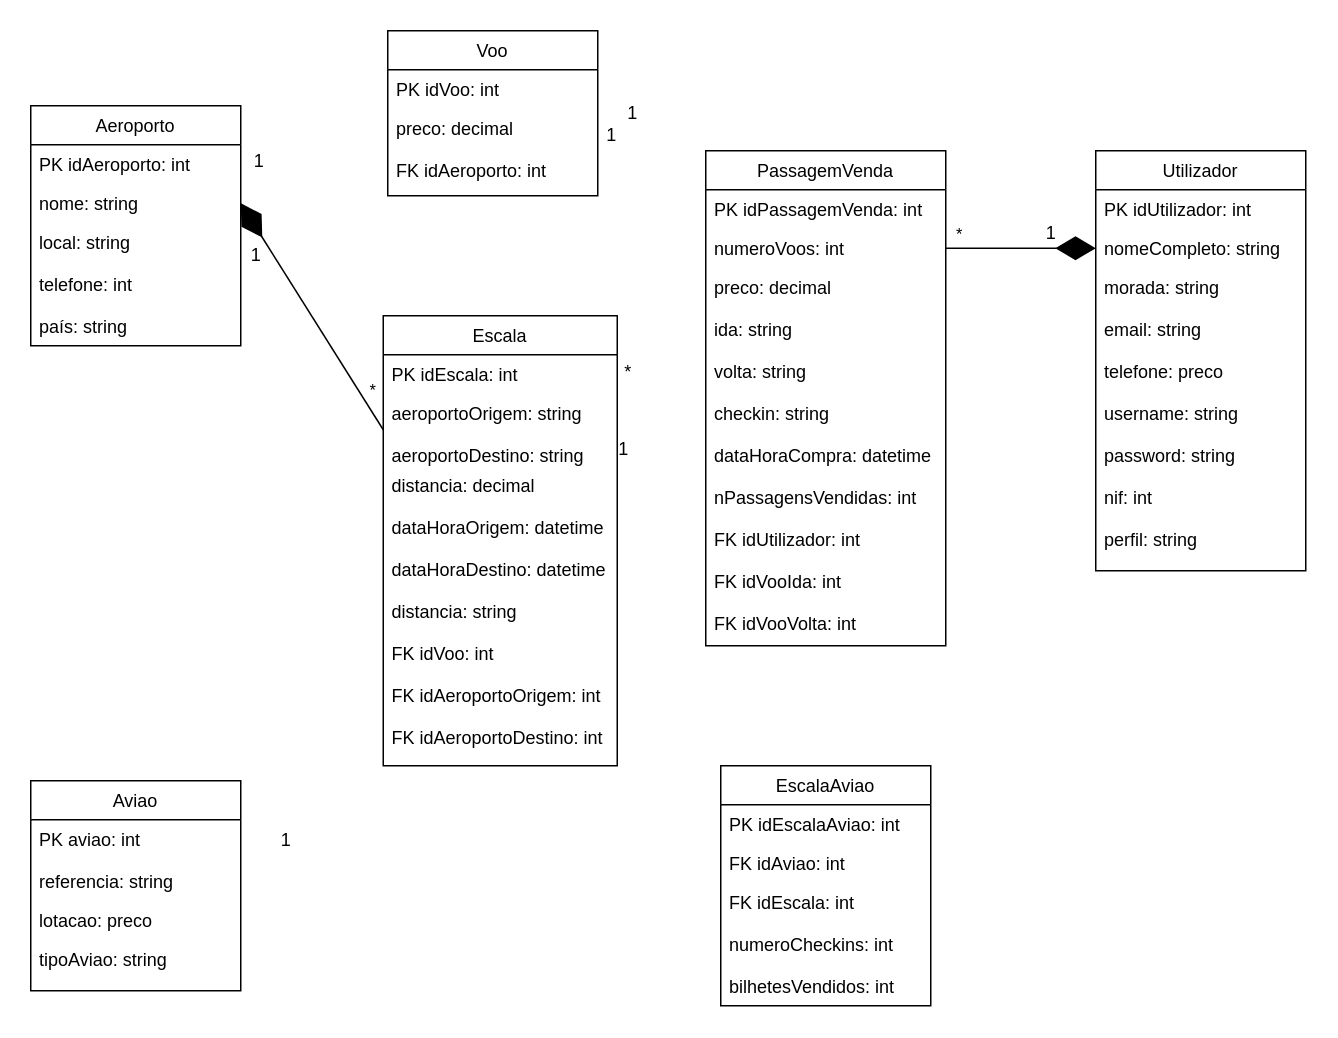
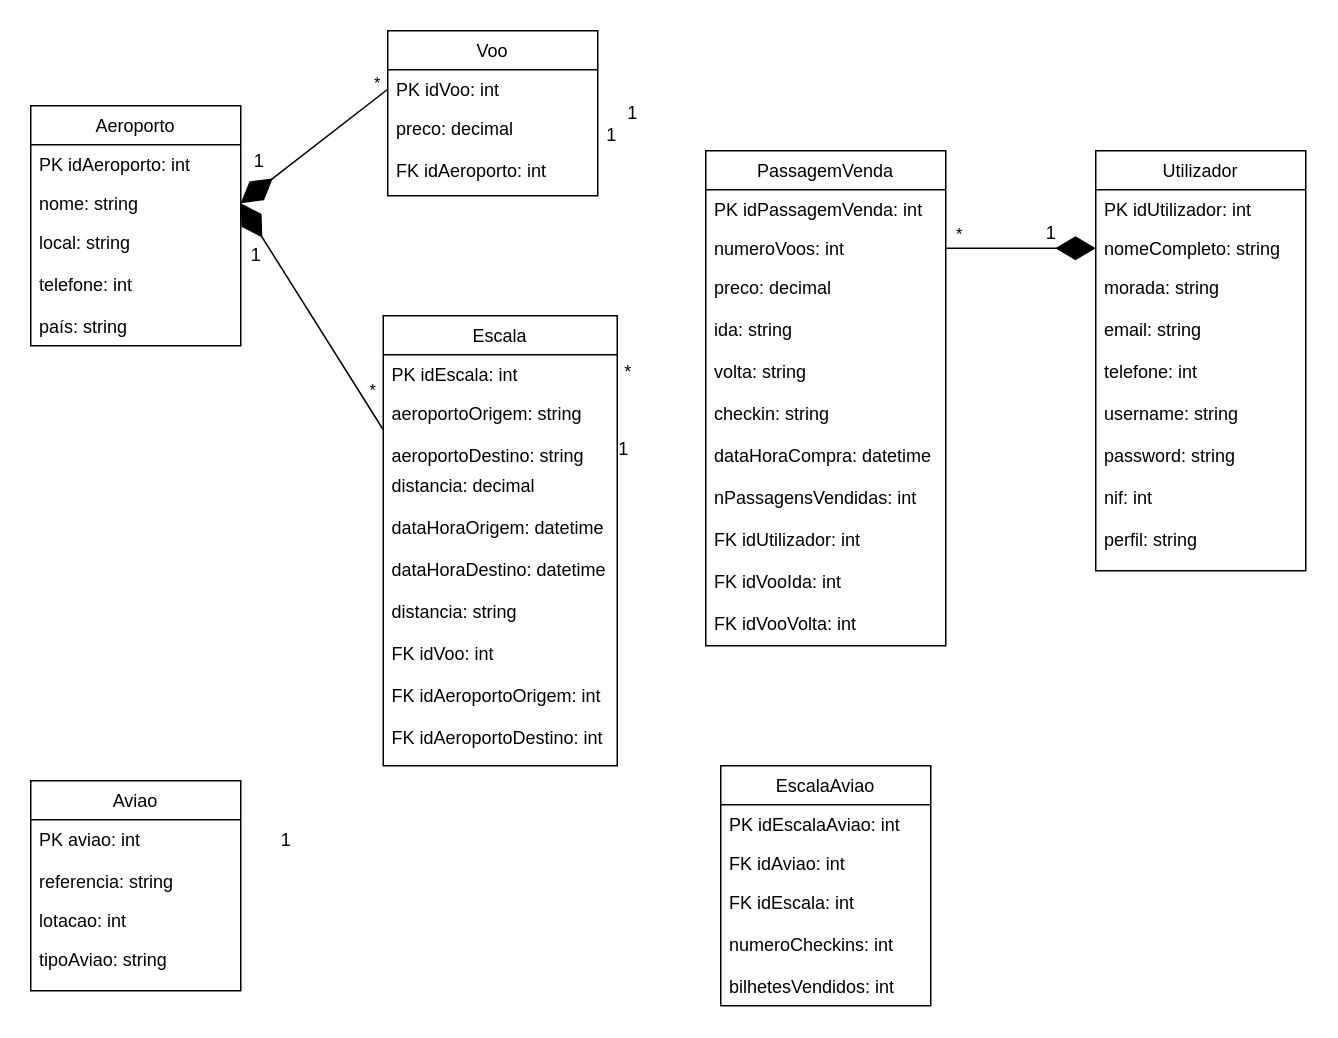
edge "PK idVoo: int" -> "nome: string": added, label "*"
node "morada: string email: string telefone: preco username: string password: string nif: int perfil: string": label "morada: string email: string telefone: preco username: string password: string nif: int perfil: string" -> "morada: string email: string telefone: int username: string password: string nif: int perfil: string"
node "lotacao: preco": label "lotacao: preco" -> "lotacao: int"
